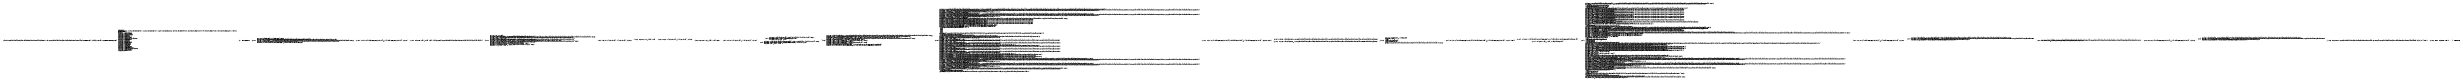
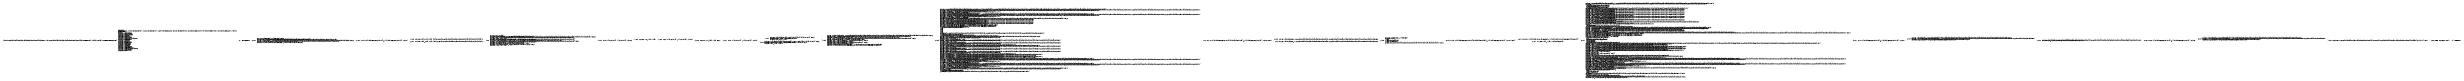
node "38: 0x0014": added
